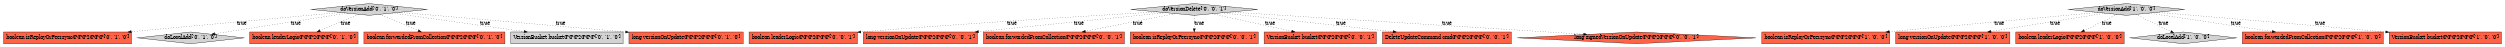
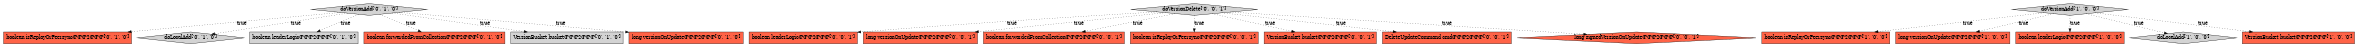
node "boolean leaderLogic@@@2@@@['0', '1', '0']": fillcolor tomato -> lightgray
node "boolean forwardedFromCollection@@@2@@@['1', '0', '0']": removed
